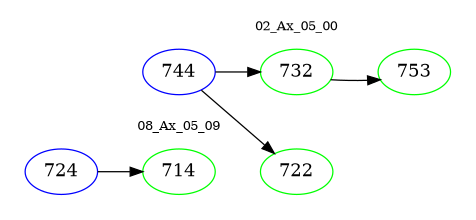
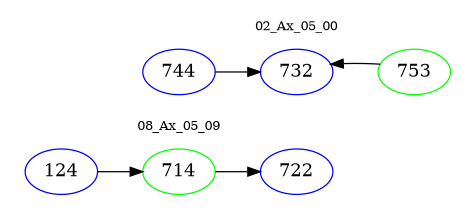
node "732": color green -> blue
edge "732" -> "753": reversed
edge "744" -> "722": now "714" -> "722"
node "724": label "724" -> "124"
node "722": color green -> blue
